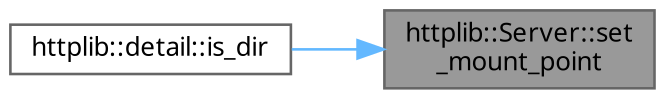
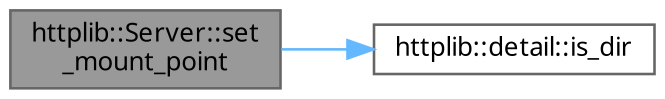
edge "httplib::detail::is_dir" -> "httplib::Server::set _mount_point": reversed
